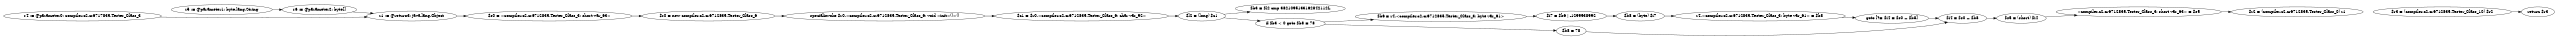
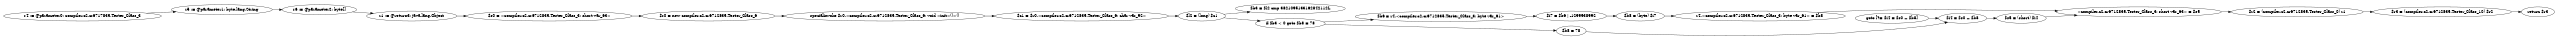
edge "$r2 = (compiler.c2.cr6712835.Tester_Class_0) r1" -> "$r3 = (compiler.c2.cr6712835.Tester_Class_10) $r2": added
edge "r4.<compiler.c2.cr6712835.Tester_Class_3: byte var_61> = $b8" -> "goto [?= $i4 = $s0 + $b8]": now "r4.<compiler.c2.cr6712835.Tester_Class_3: byte var_61> = $b8" -> "<compiler.c2.cr6712835.Tester_Class_3: short var_63> = $s5"
edge "r4 := @parameter0: compiler.c2.cr6717835.Tester_Class_3" -> "r1 := @return3: java.lang.Object": now "r4 := @parameter0: compiler.c2.cr6717835.Tester_Class_3" -> "r5 := @parameter1: byte.lang.String"
